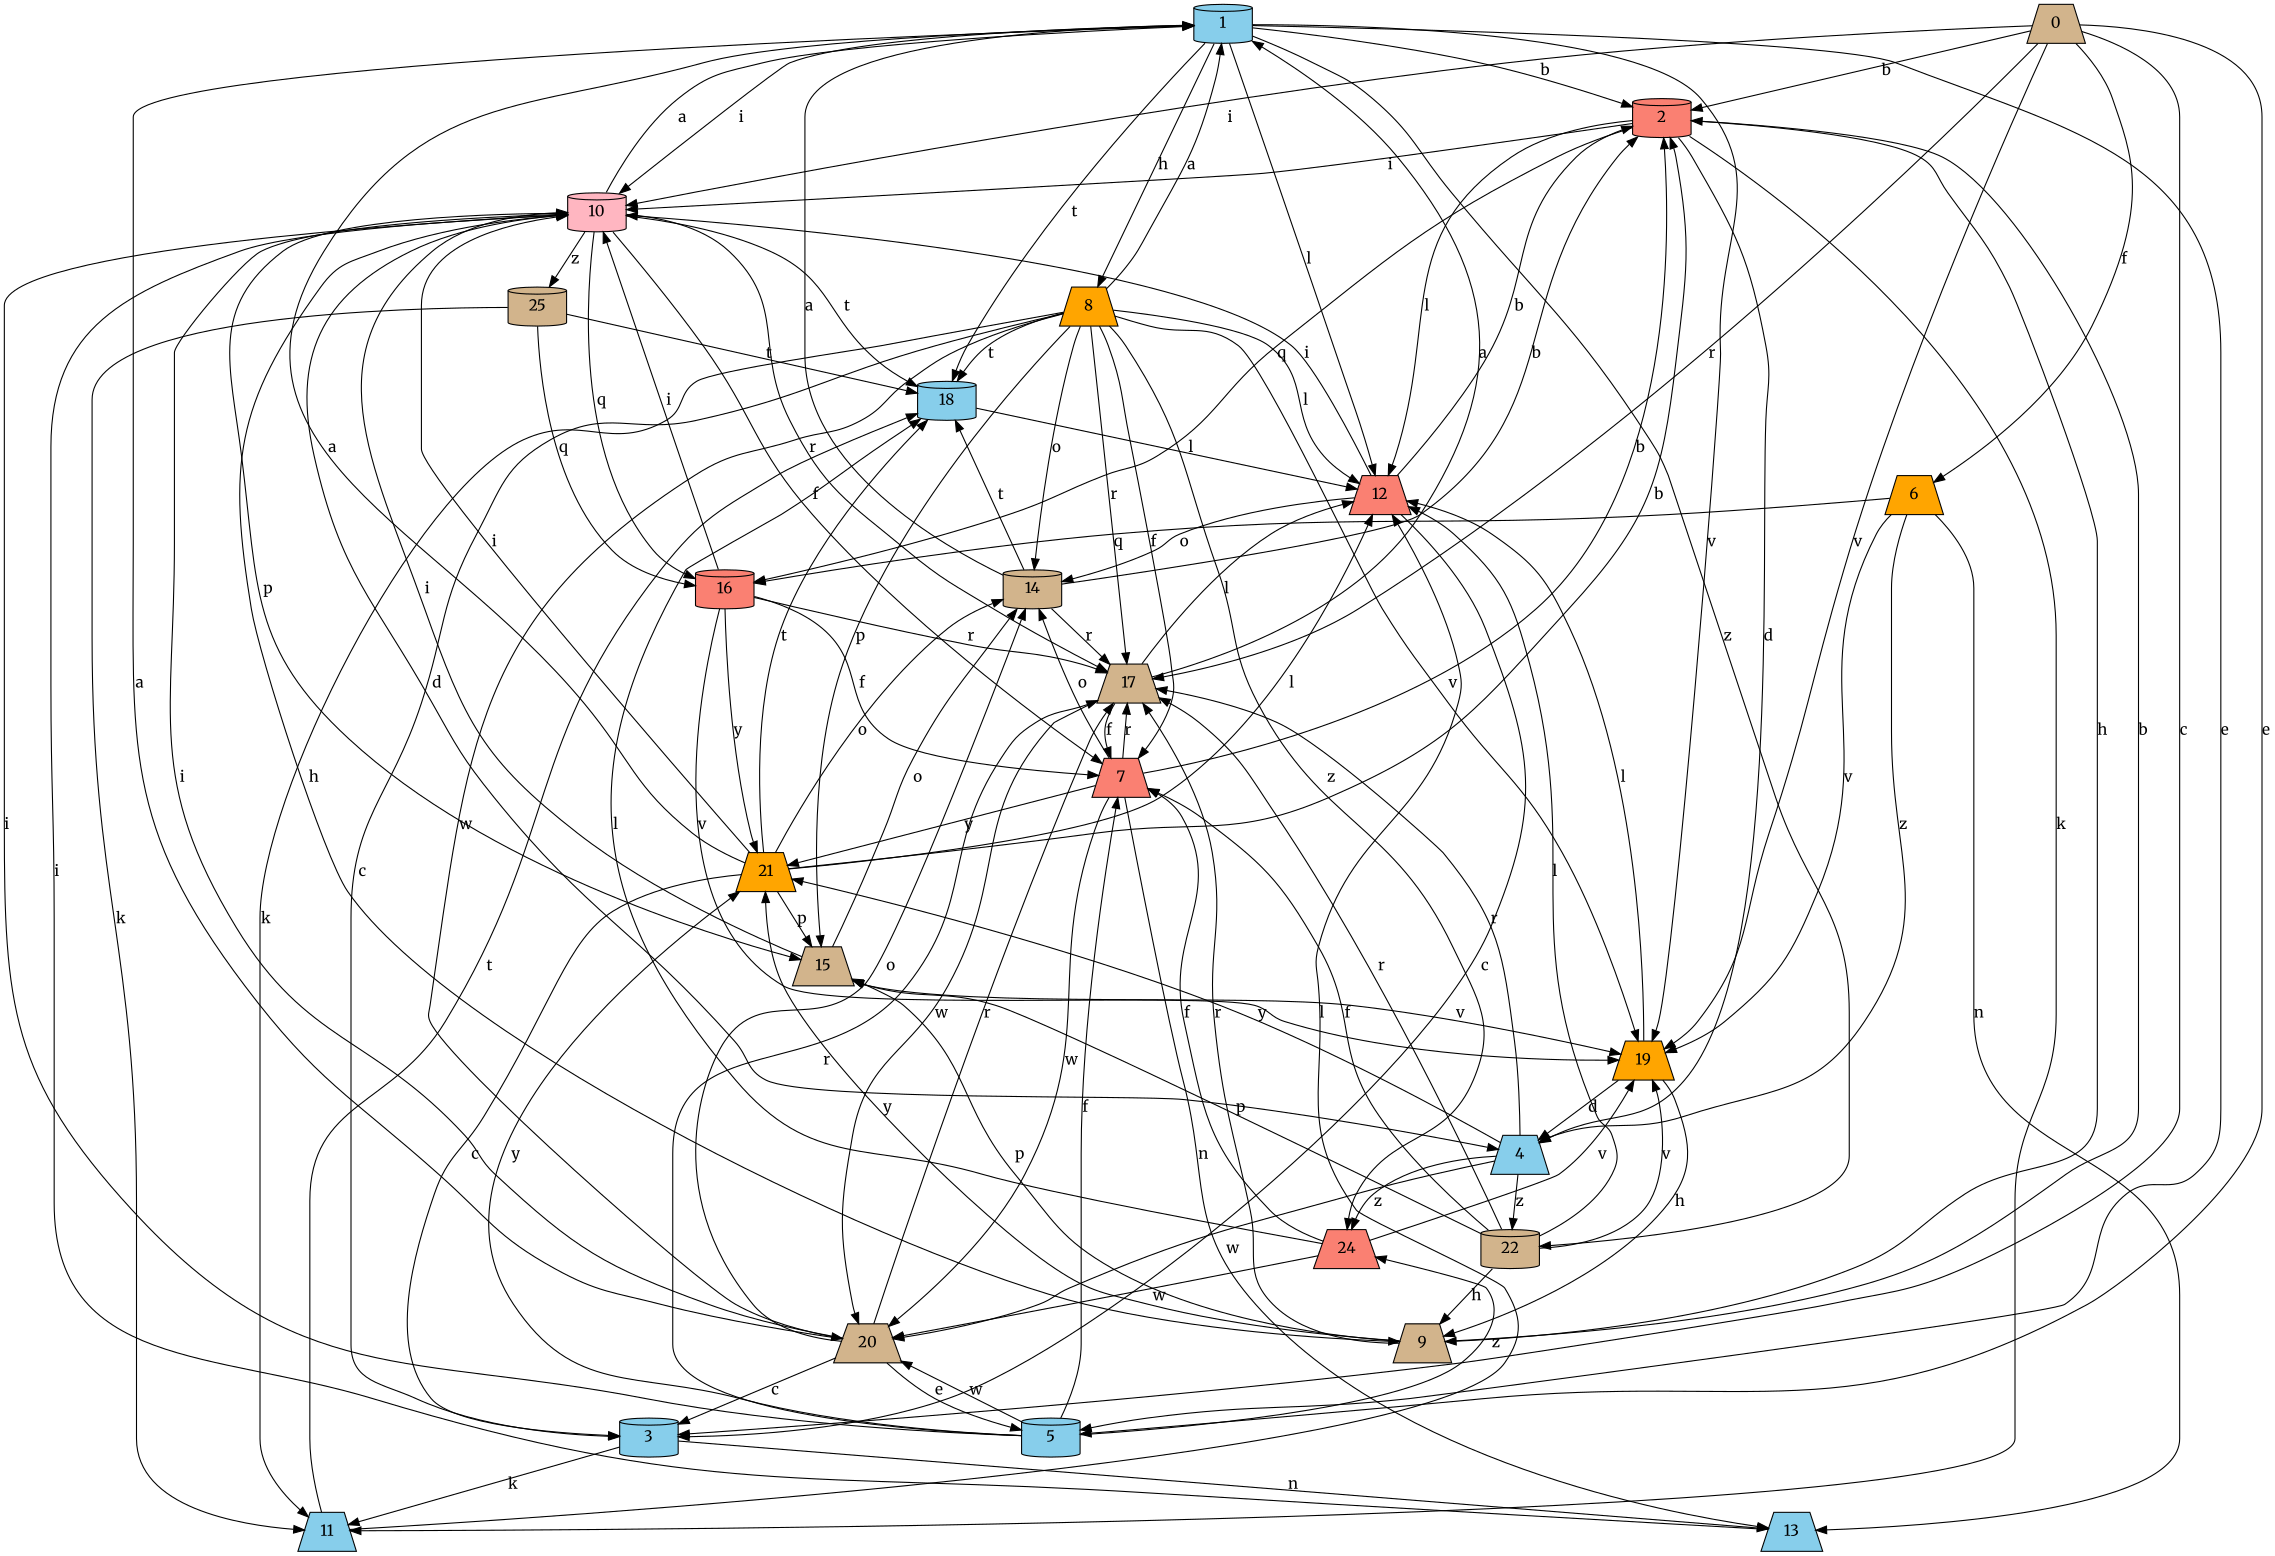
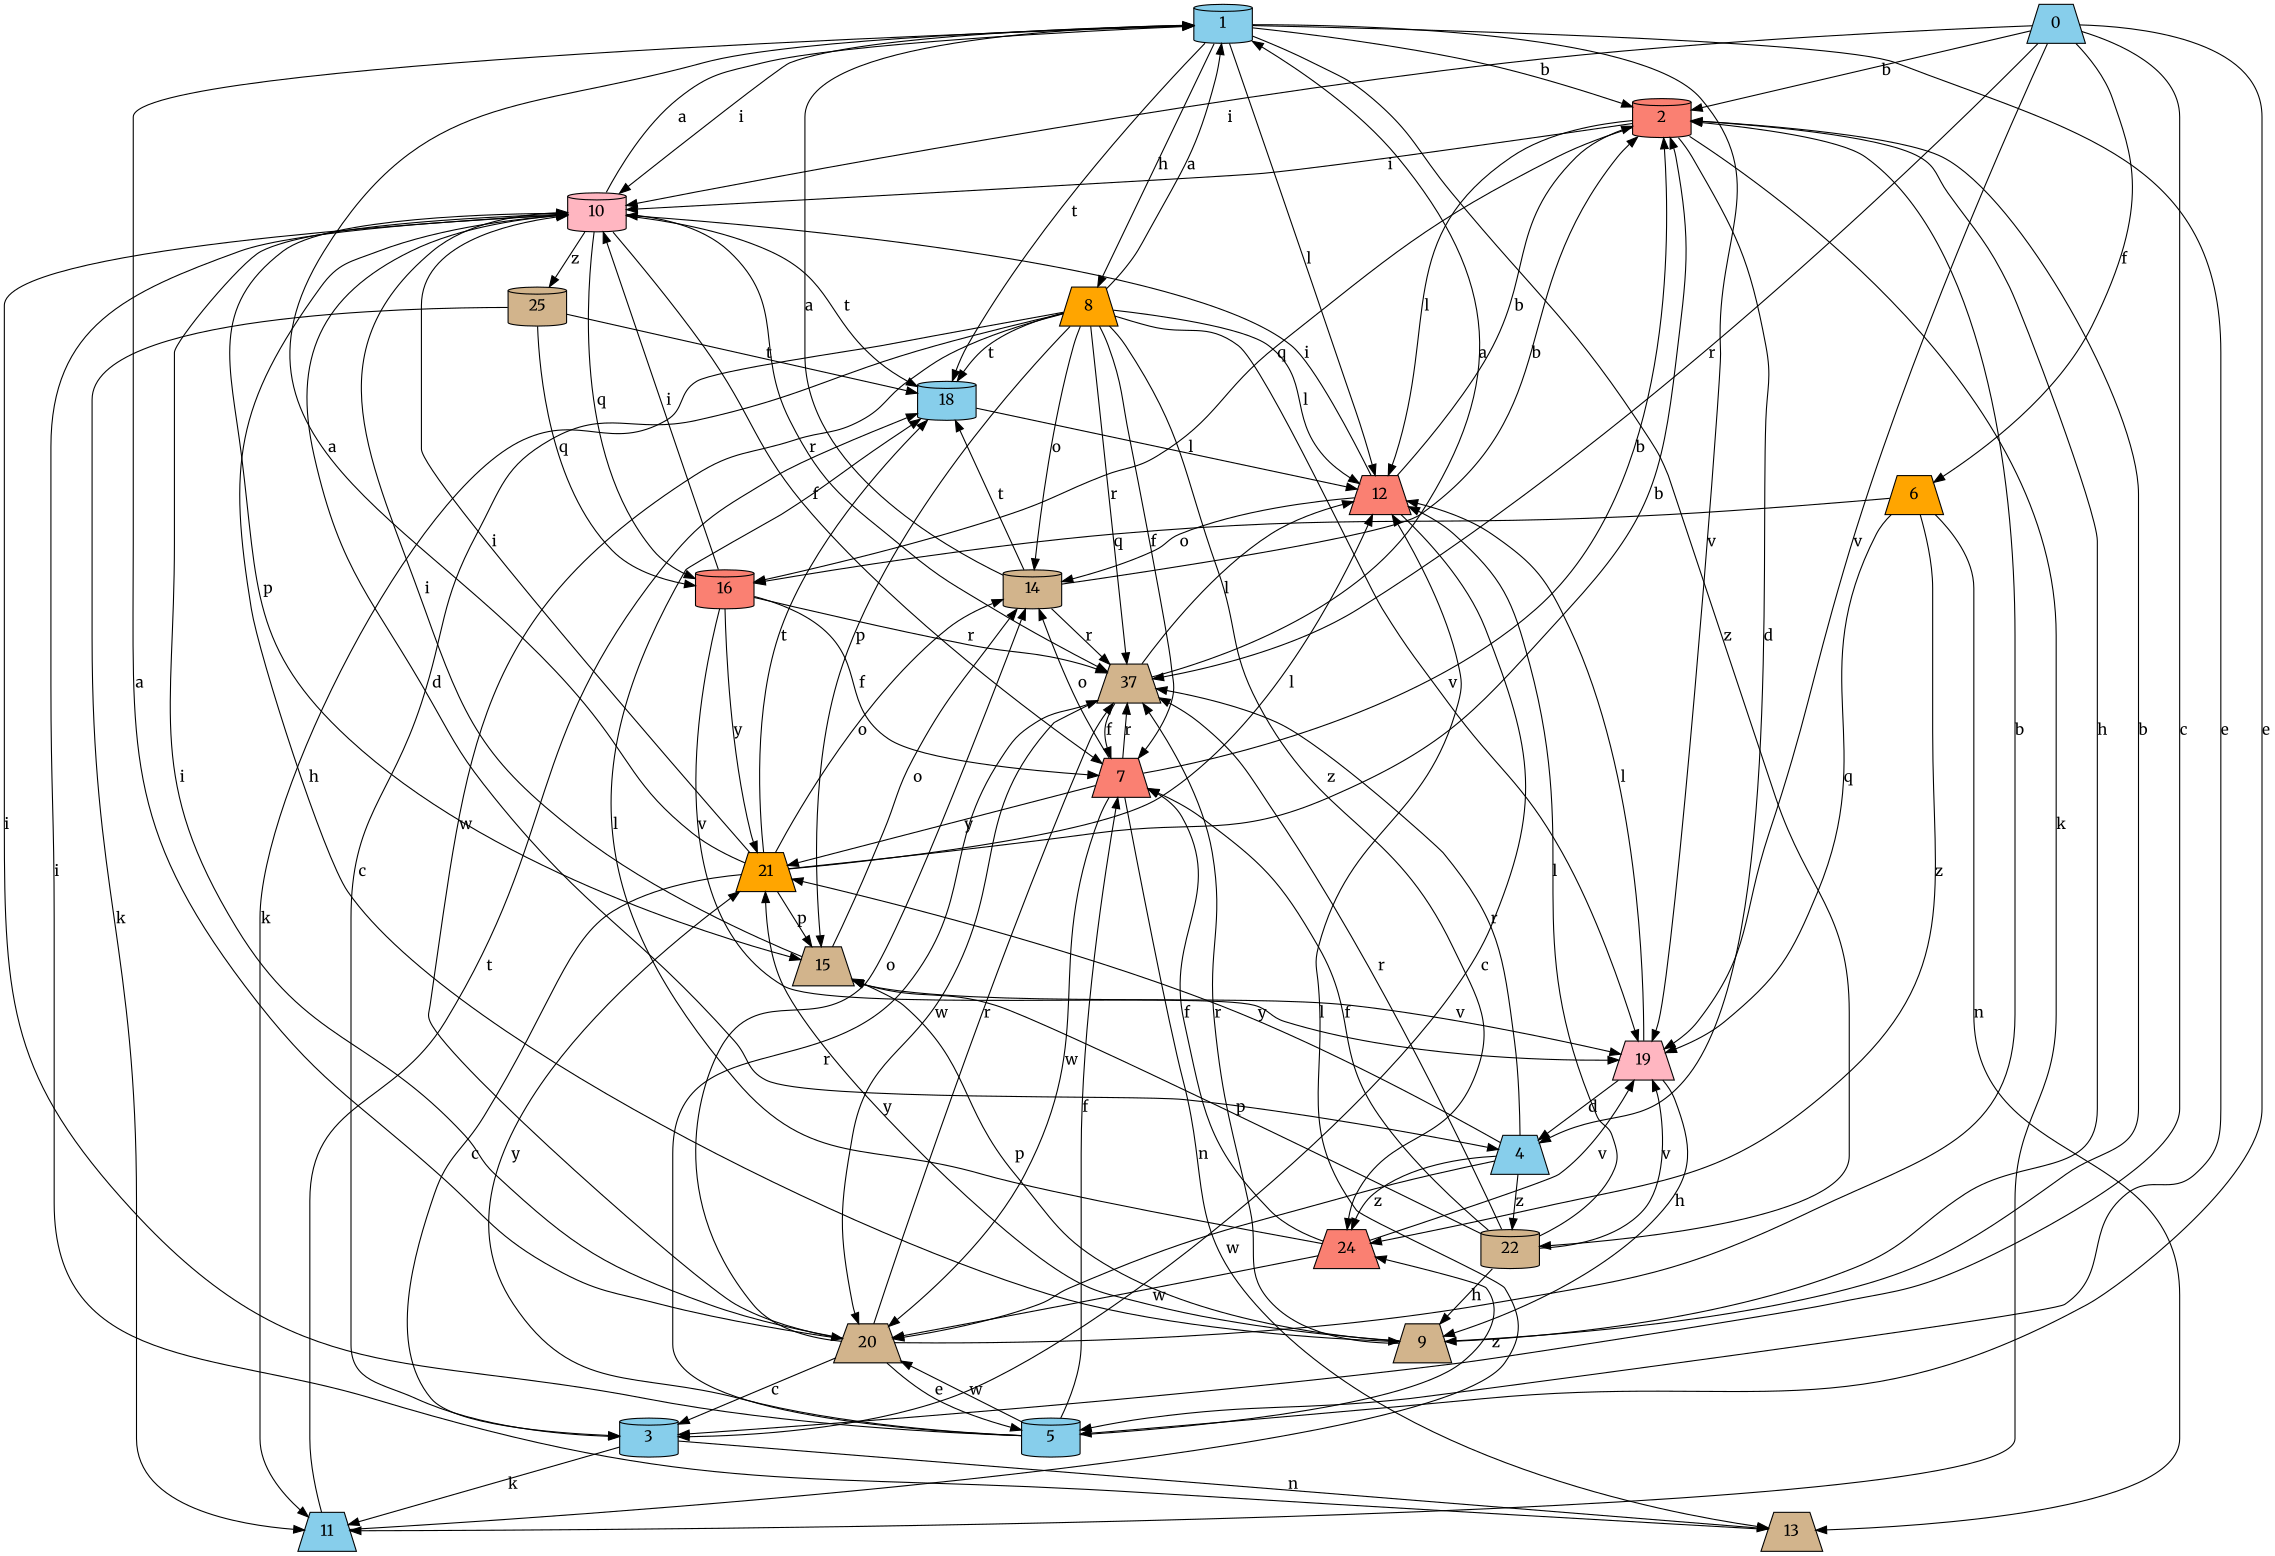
node "0": fillcolor tan -> skyblue
node "17": label "17" -> "37"
edge "6" -> "19": label "v" -> "q"
edge "6" -> "4": now "6" -> "24"
node "19": fillcolor orange -> lightpink
edge "20" -> "2": added, label "b"
node "13": fillcolor skyblue -> tan
